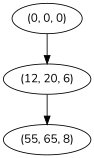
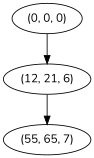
node "(12, 20, 6)": label "(12, 20, 6)" -> "(12, 21, 6)"
node "(55, 65, 8)": label "(55, 65, 8)" -> "(55, 65, 7)"
